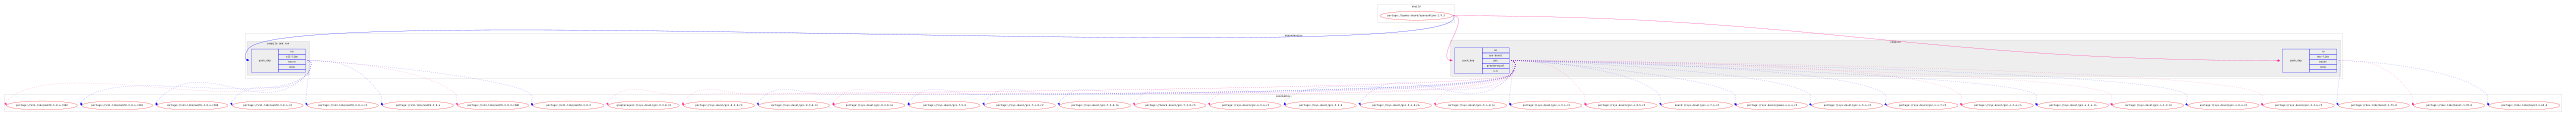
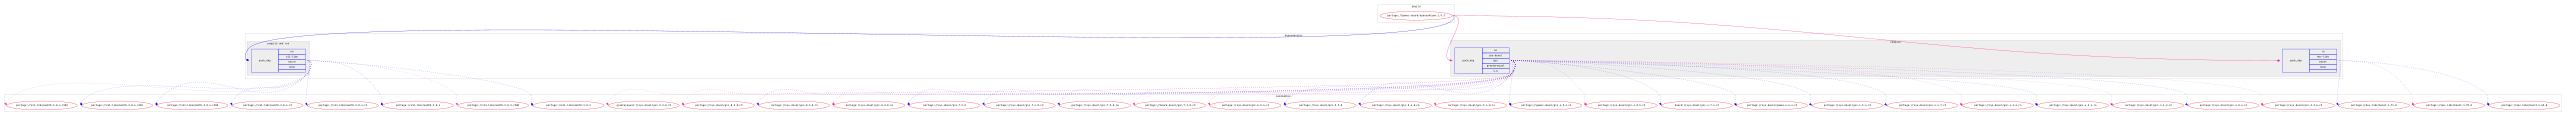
node "portage://sys-devel/gcc-4.9.4-r1": label "portage://sys-devel/gcc-4.9.4-r1" -> "portage://games-devel/gcc-4.9.4-r1"
